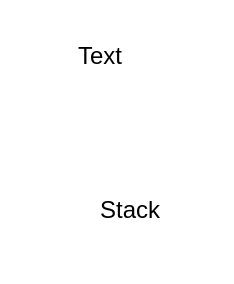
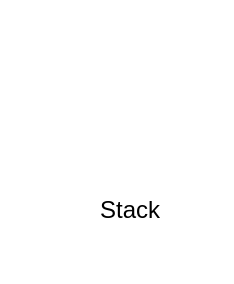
node "Text": removed
